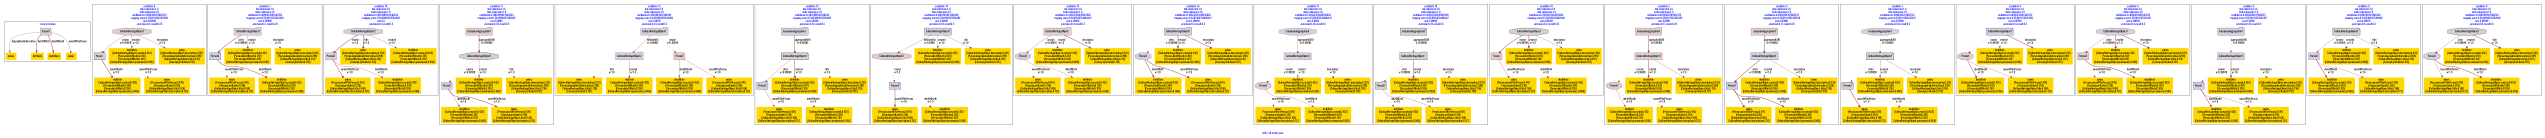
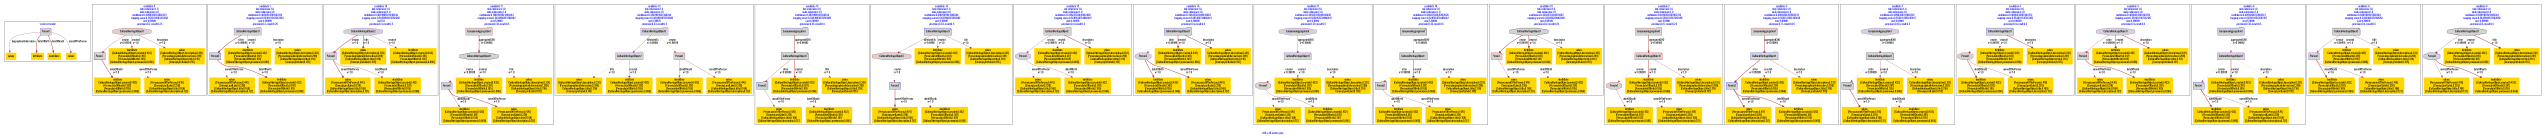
cluster "1-correct values": label "1-correct values" -> "1-correct model"
